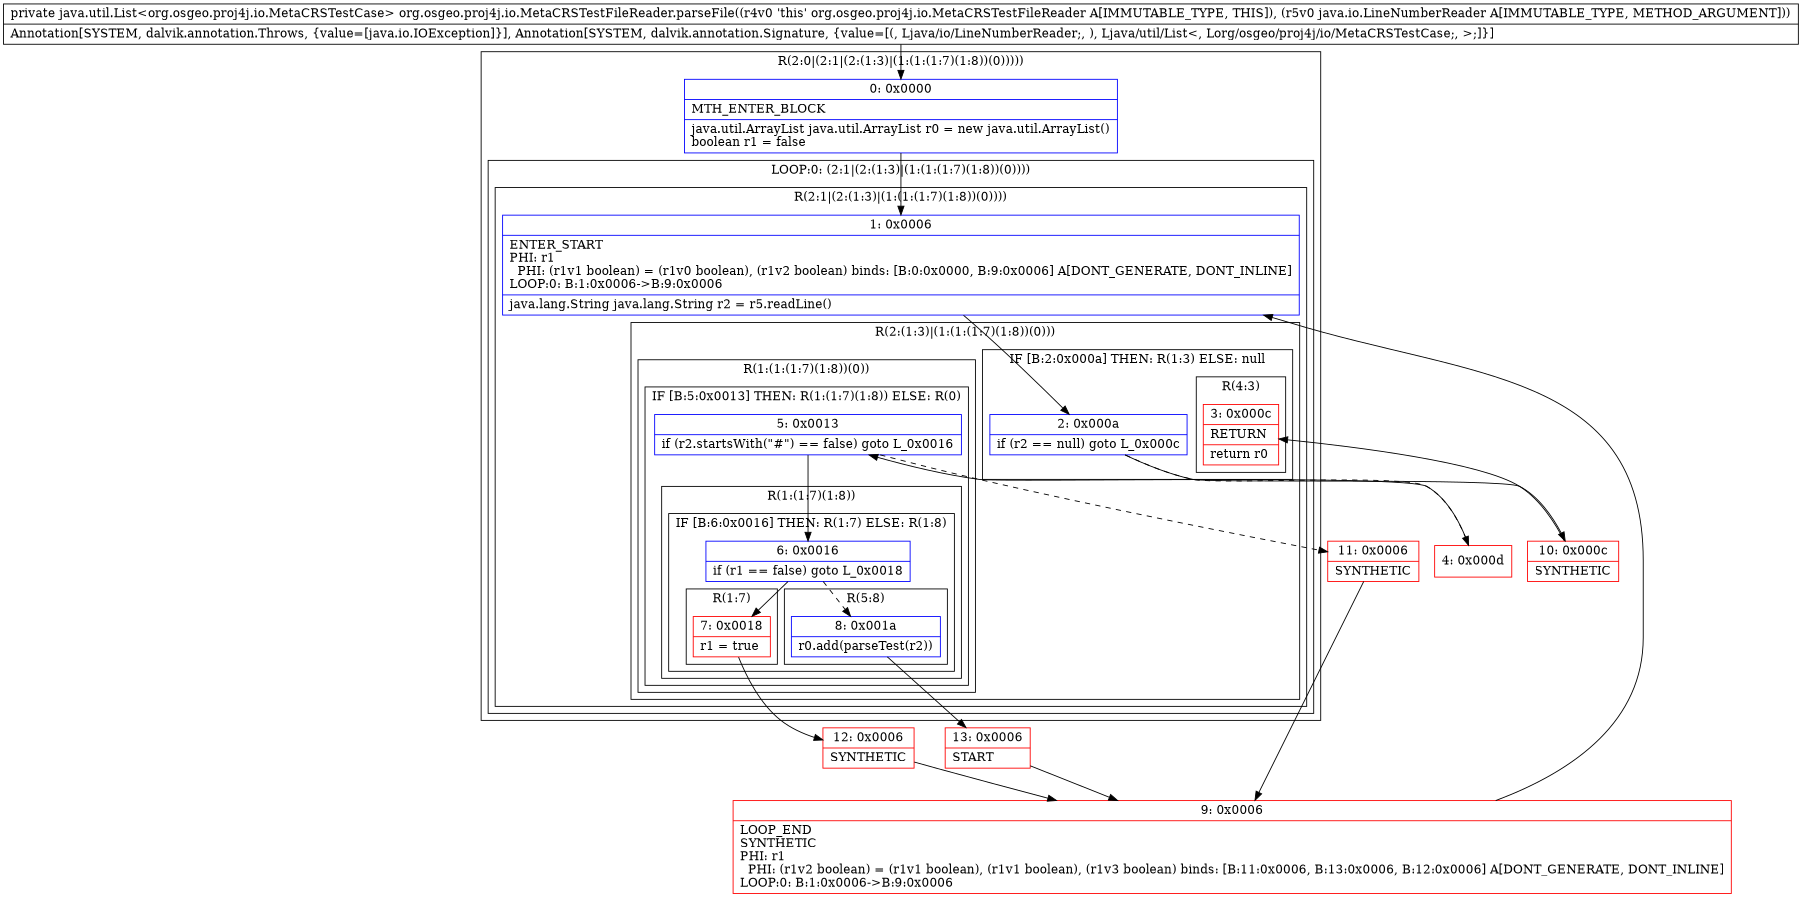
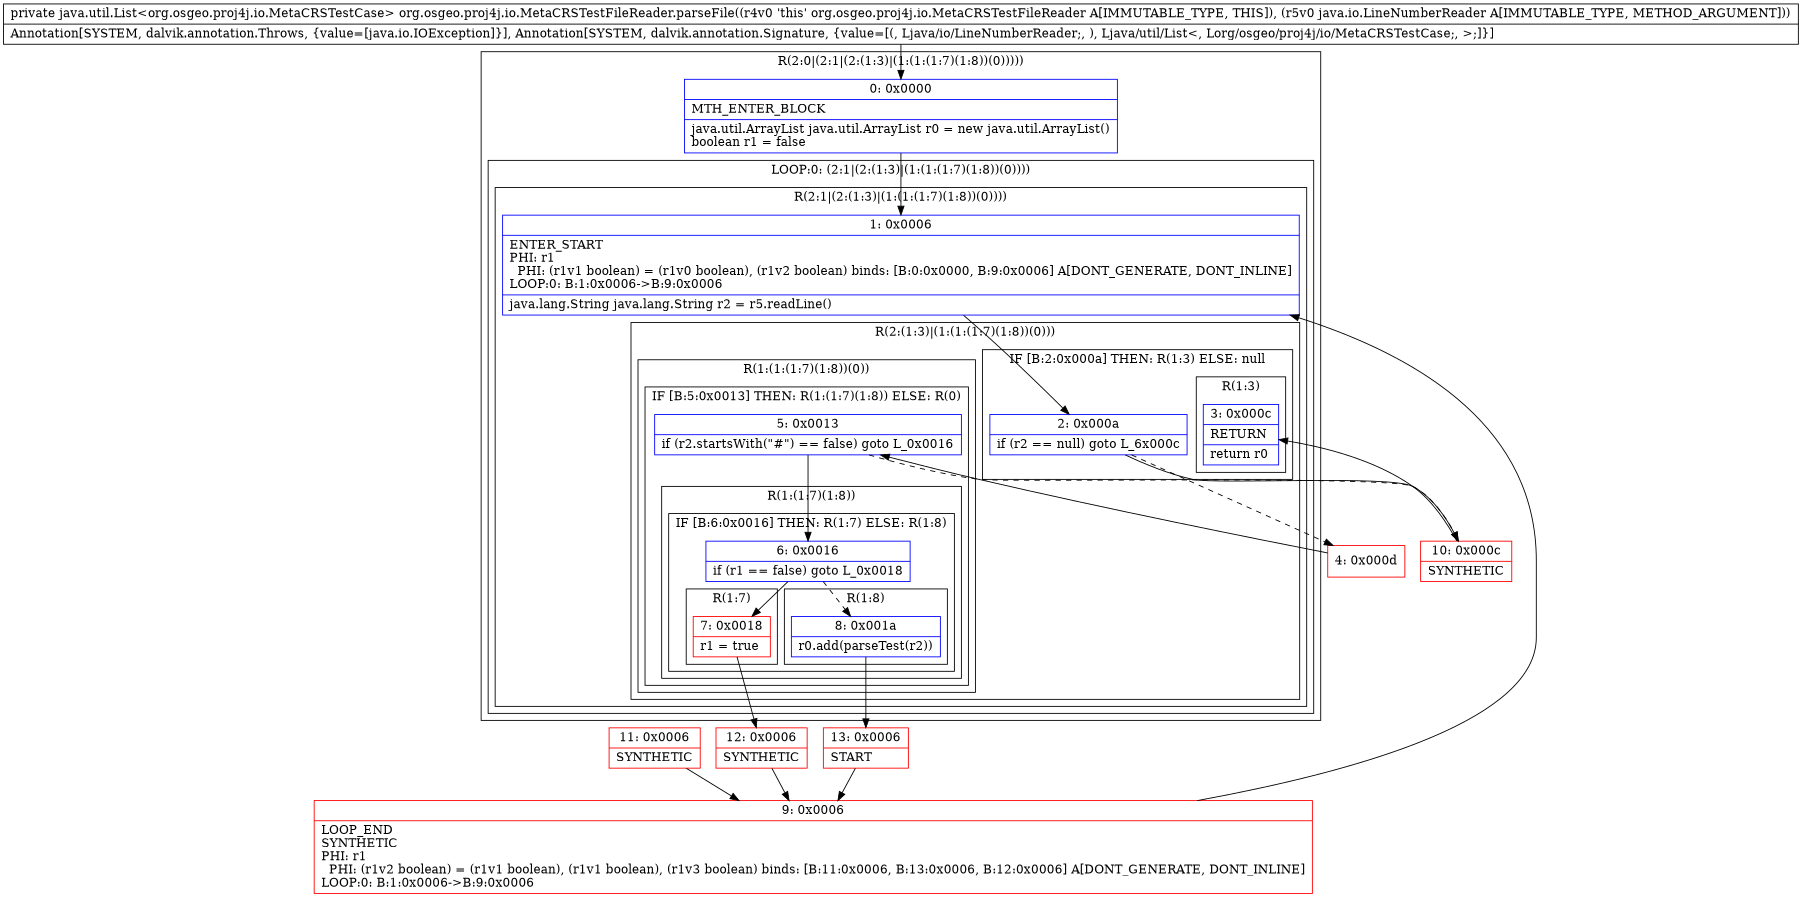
cluster "R(4:3)": label "R(4:3)" -> "R(1:3)"
node "3: 0x000c": color red -> blue
node "2: 0x000a": text "if (r2 == null) goto L_0x000c" -> "if (r2 == null) goto L_6x000c"
edge "5: 0x0013" -> "11: 0x0006": now "5: 0x0013" -> "10: 0x000c"
cluster "R(5:8)": label "R(5:8)" -> "R(1:8)"
